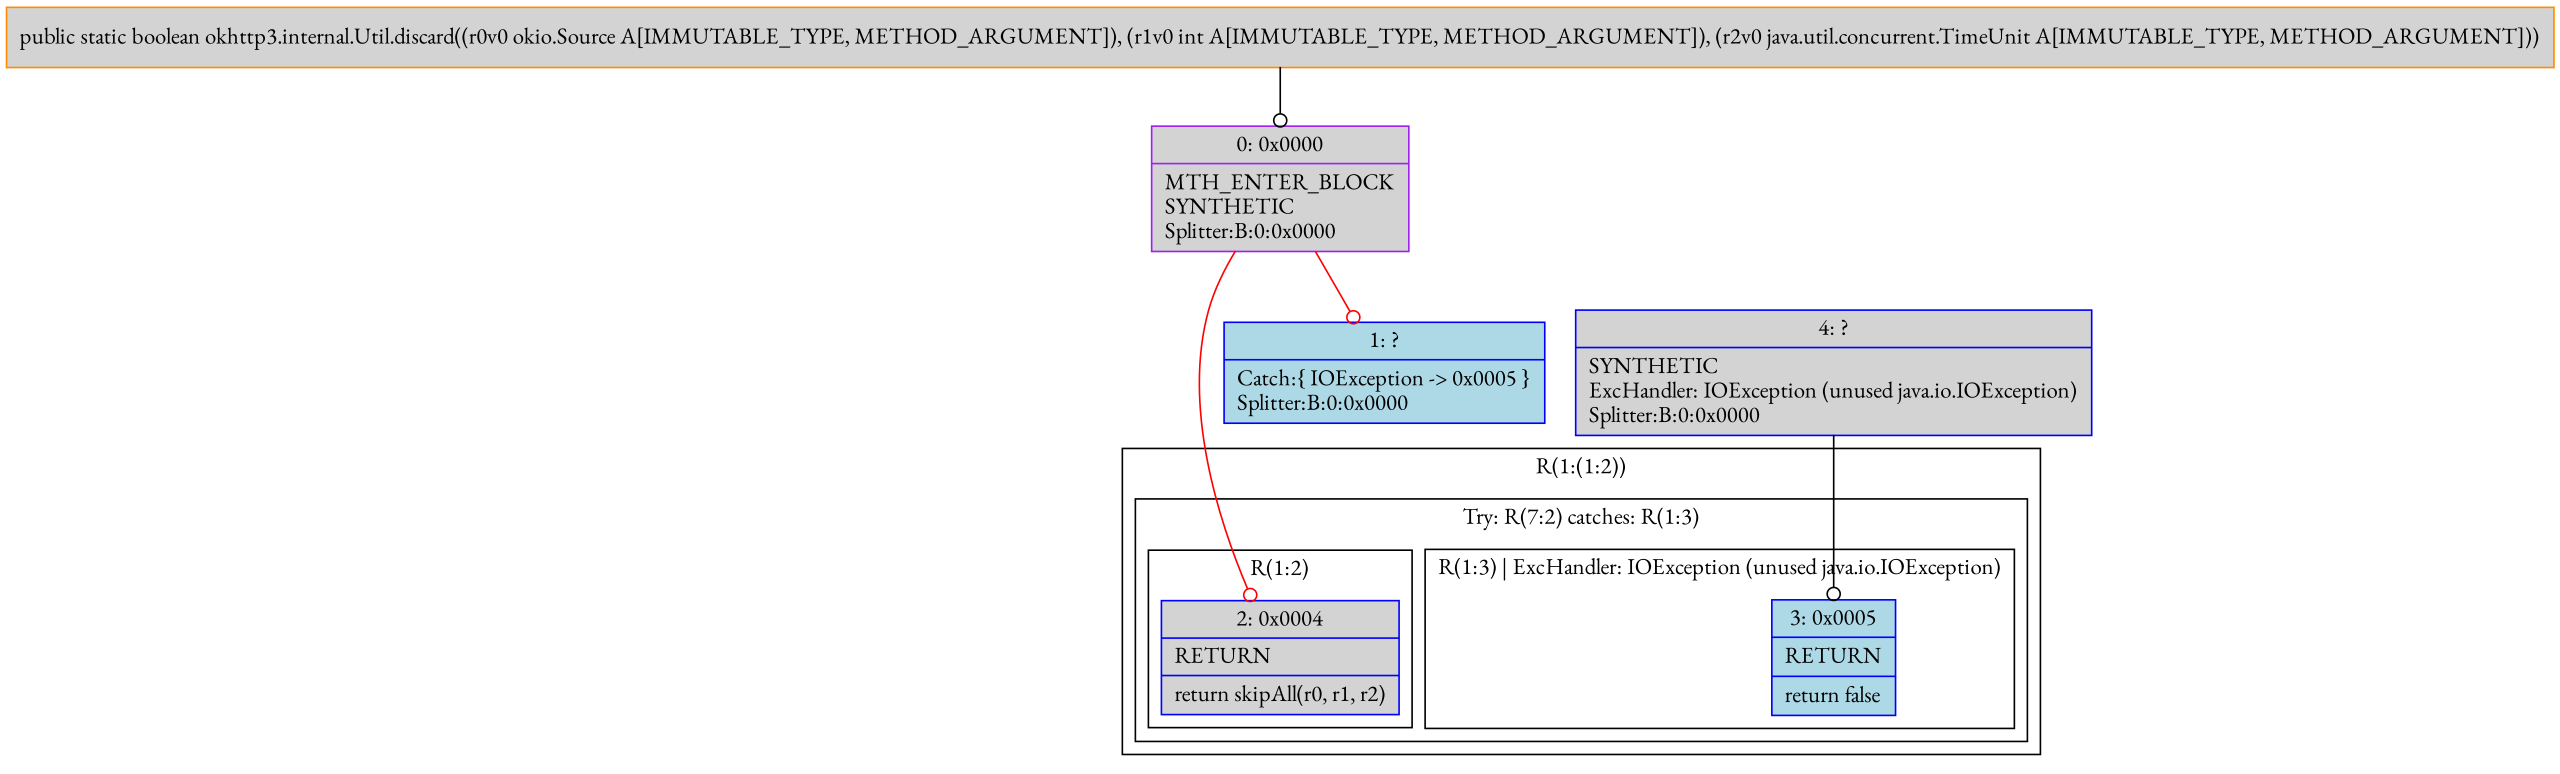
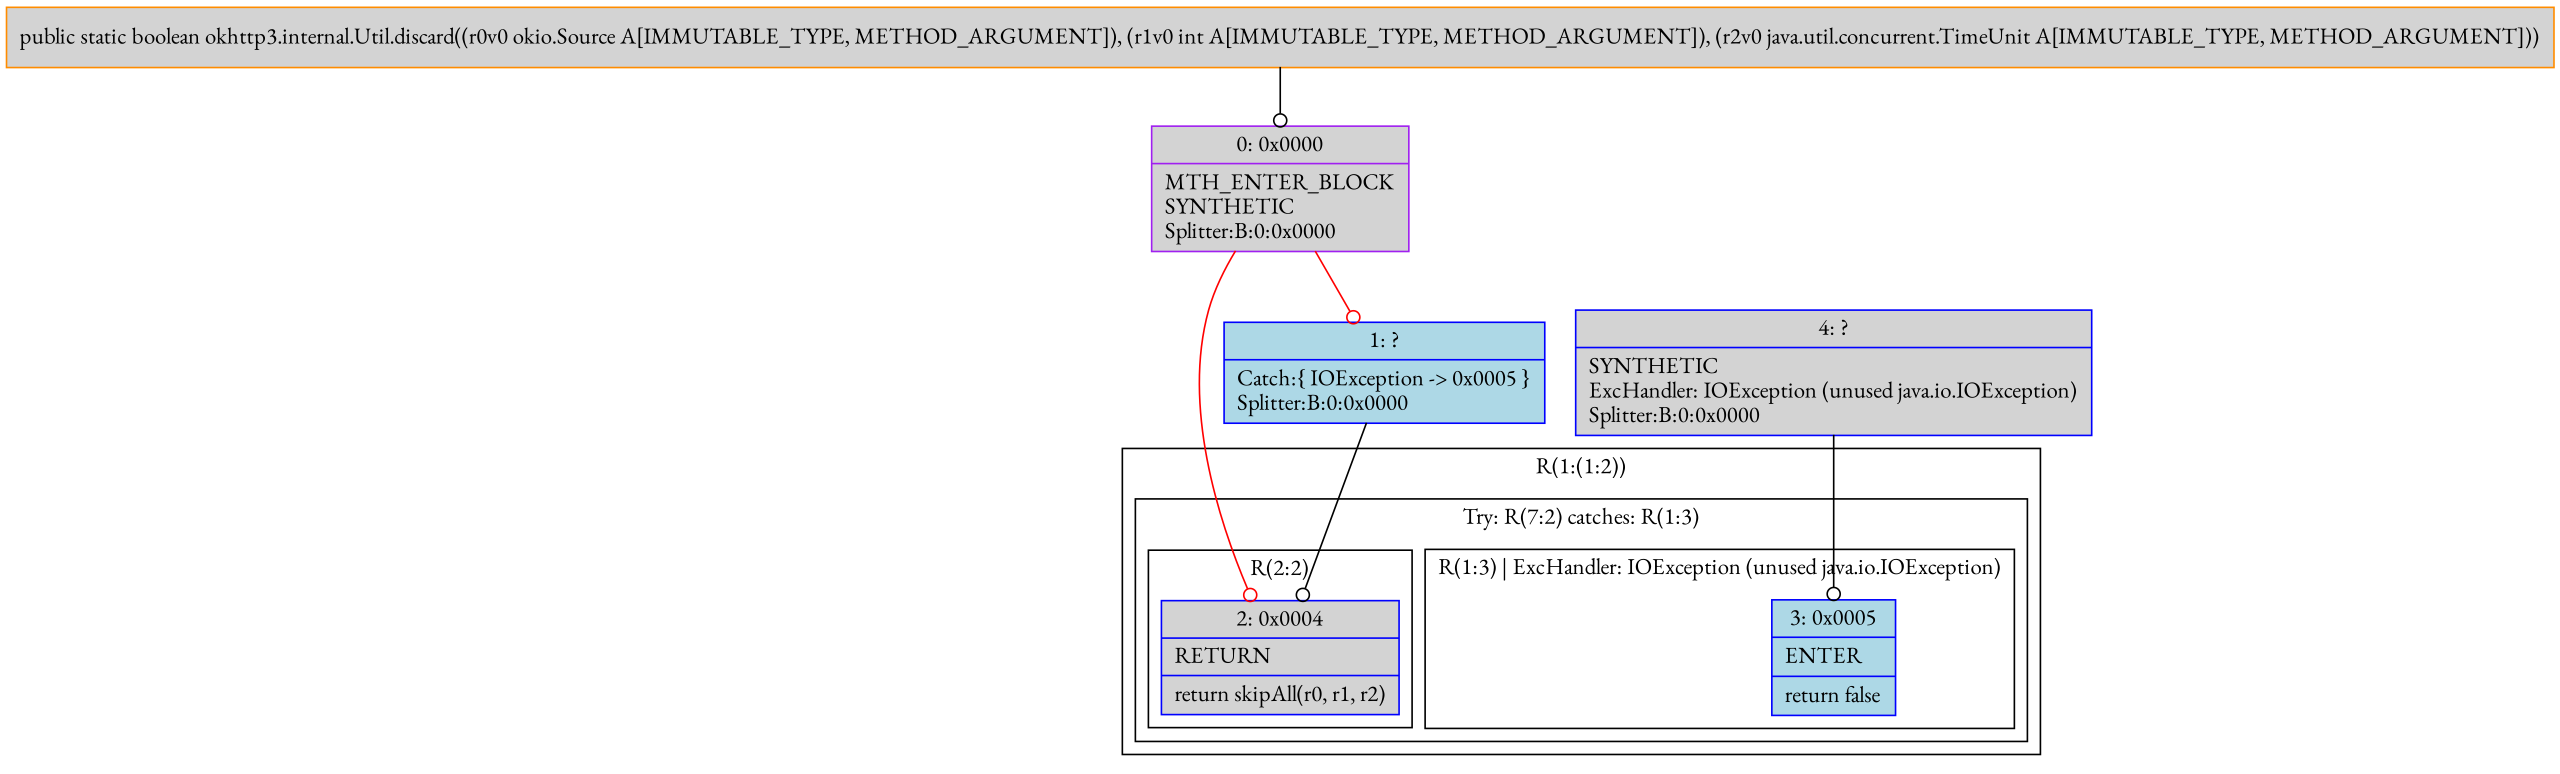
edge "1: ?" -> "2: 0x0004": added
cluster "R(1:2)": label "R(1:2)" -> "R(2:2)"
node "3: 0x0005": text "RETURN" -> "ENTER"
